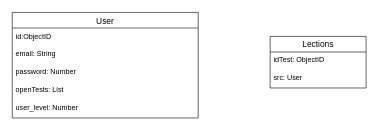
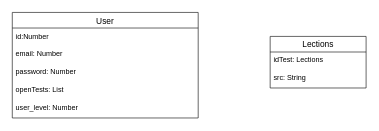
node "id:ObjectID": label "id:ObjectID" -> "id:Number"
node "email: String": label "email: String" -> "email: Number"
node "idTest: ObjectID": label "idTest: ObjectID" -> "idTest: Lections"
node "src: User": label "src: User" -> "src: String"
